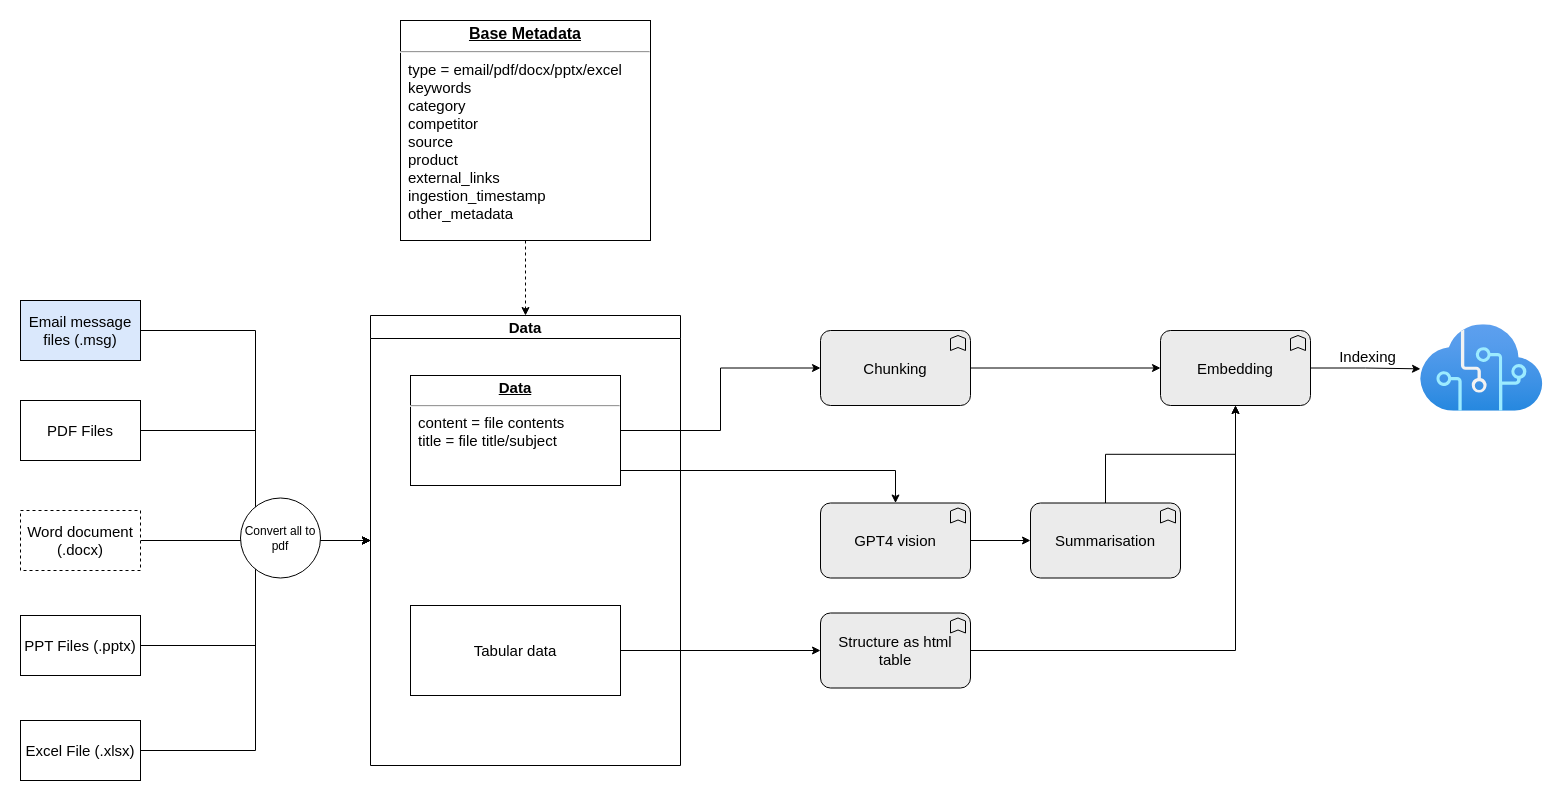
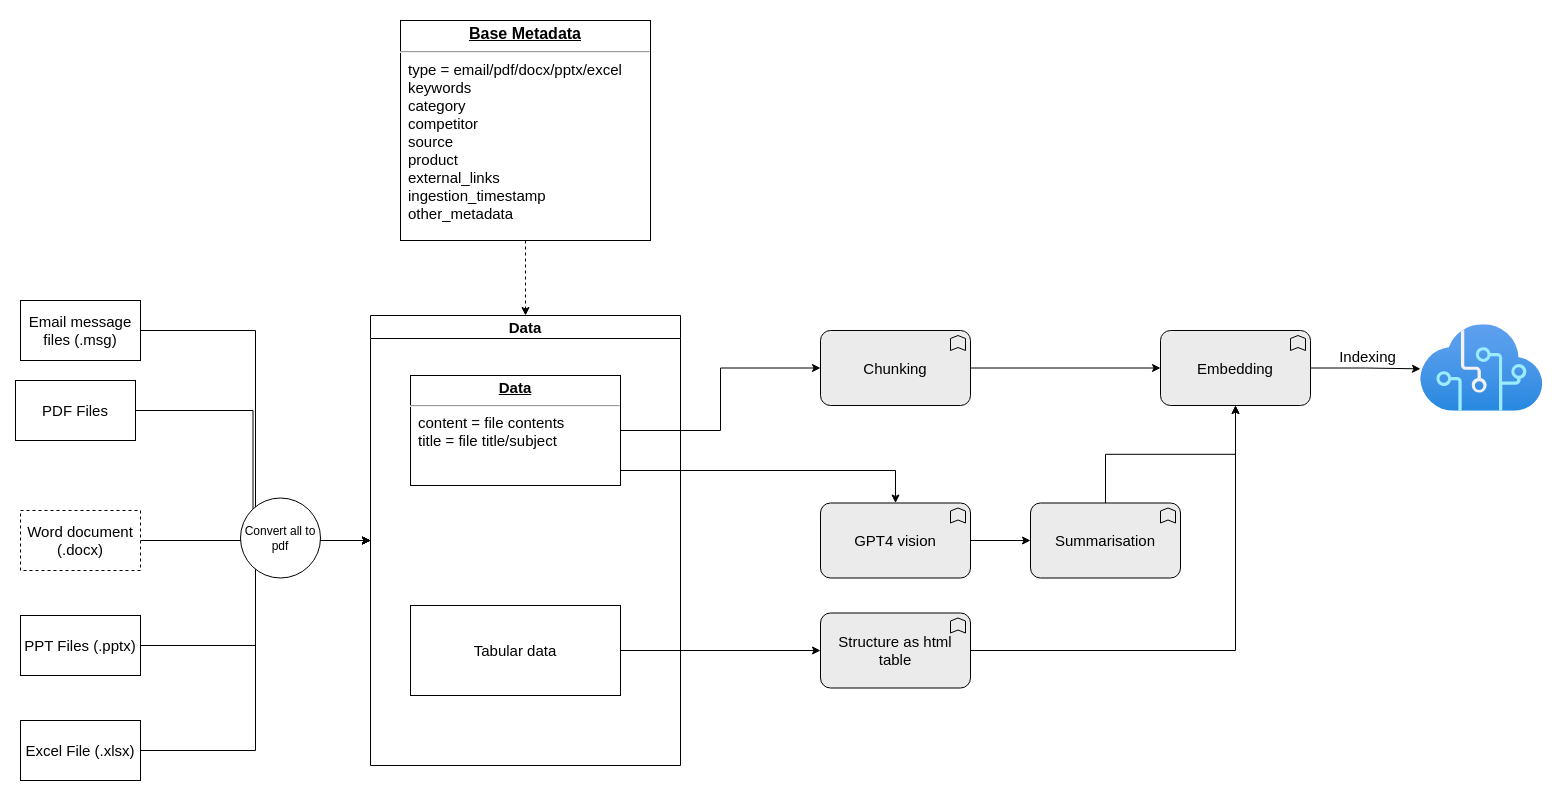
node "Email message files (.msg)": fillcolor #dae8fc -> #ffffff
node "PDF Files": moved (81, 431) -> (76, 411)
